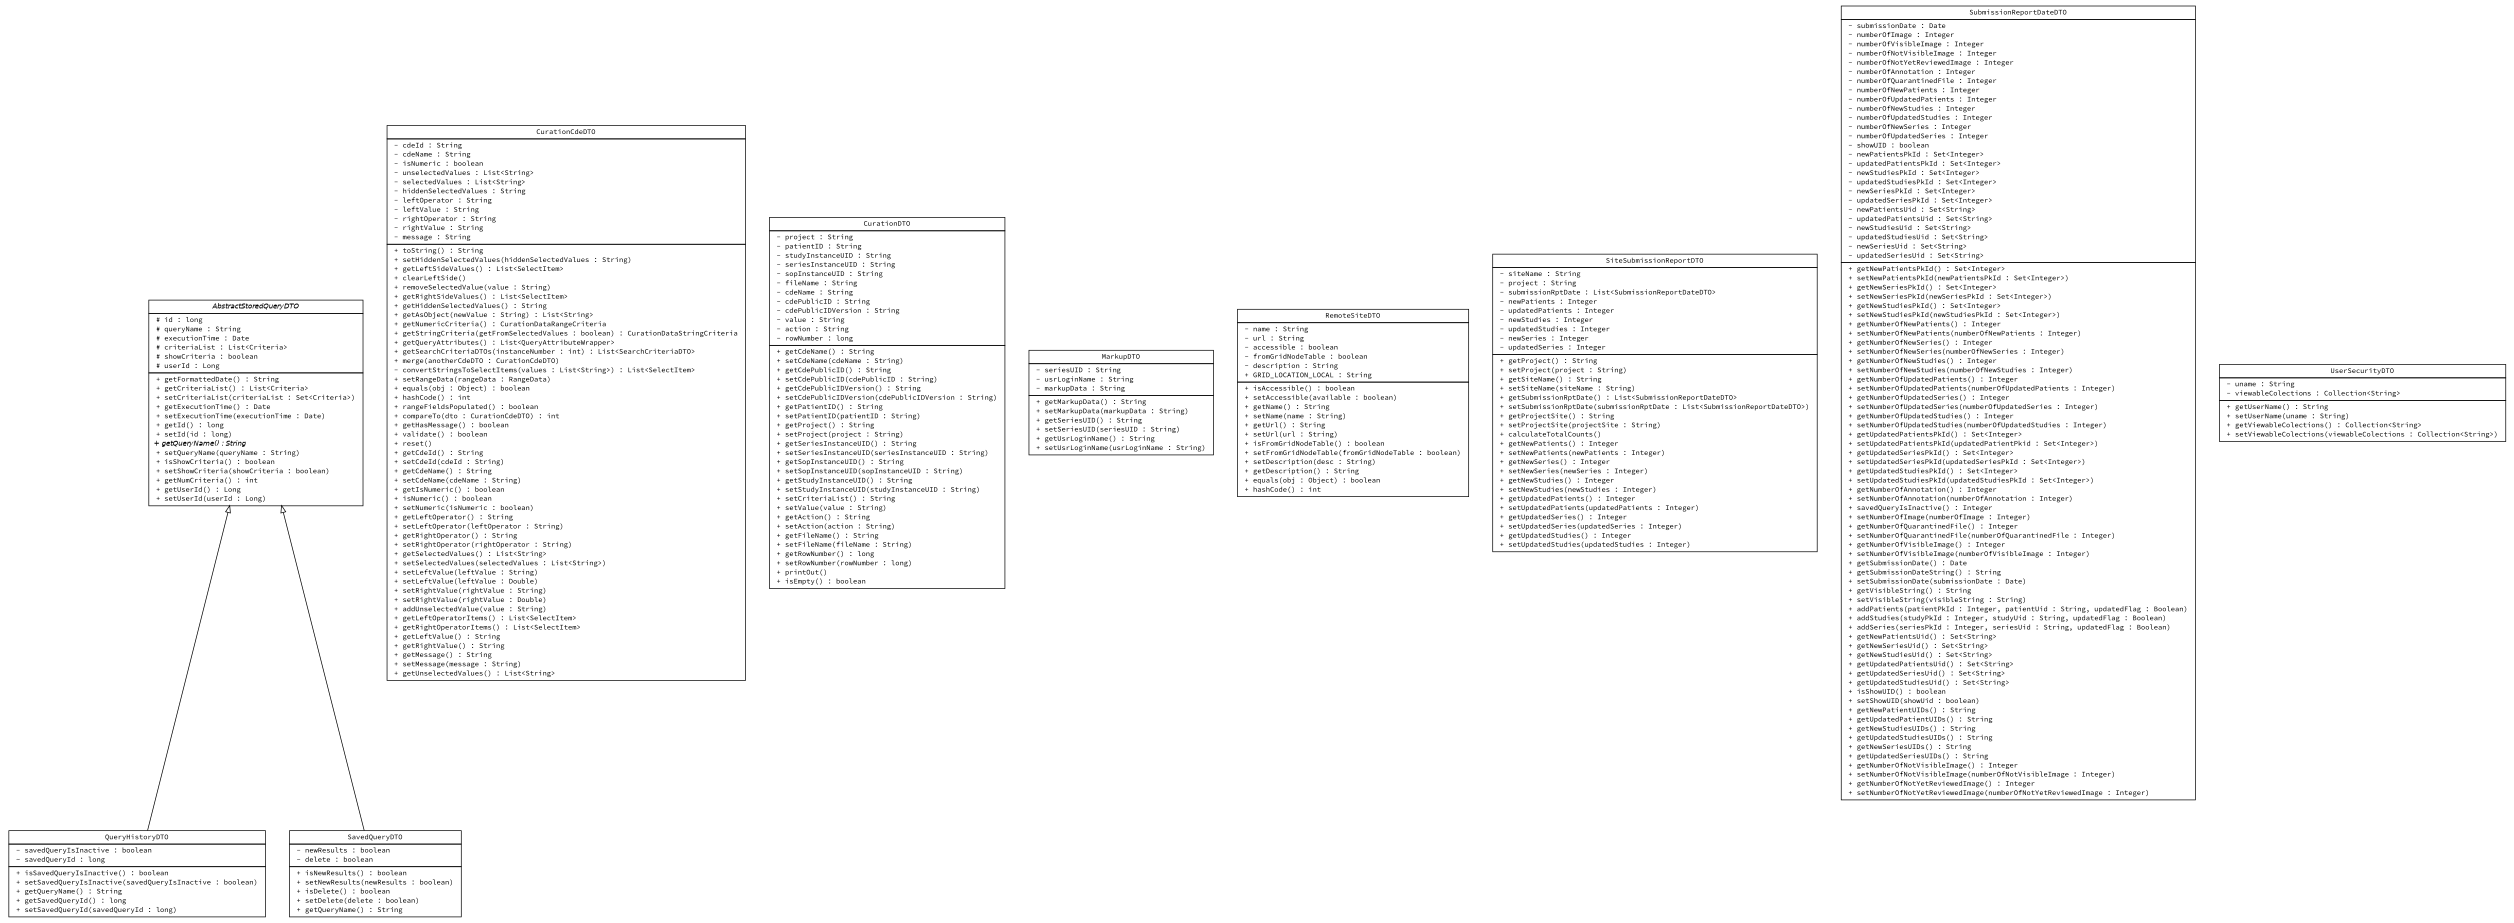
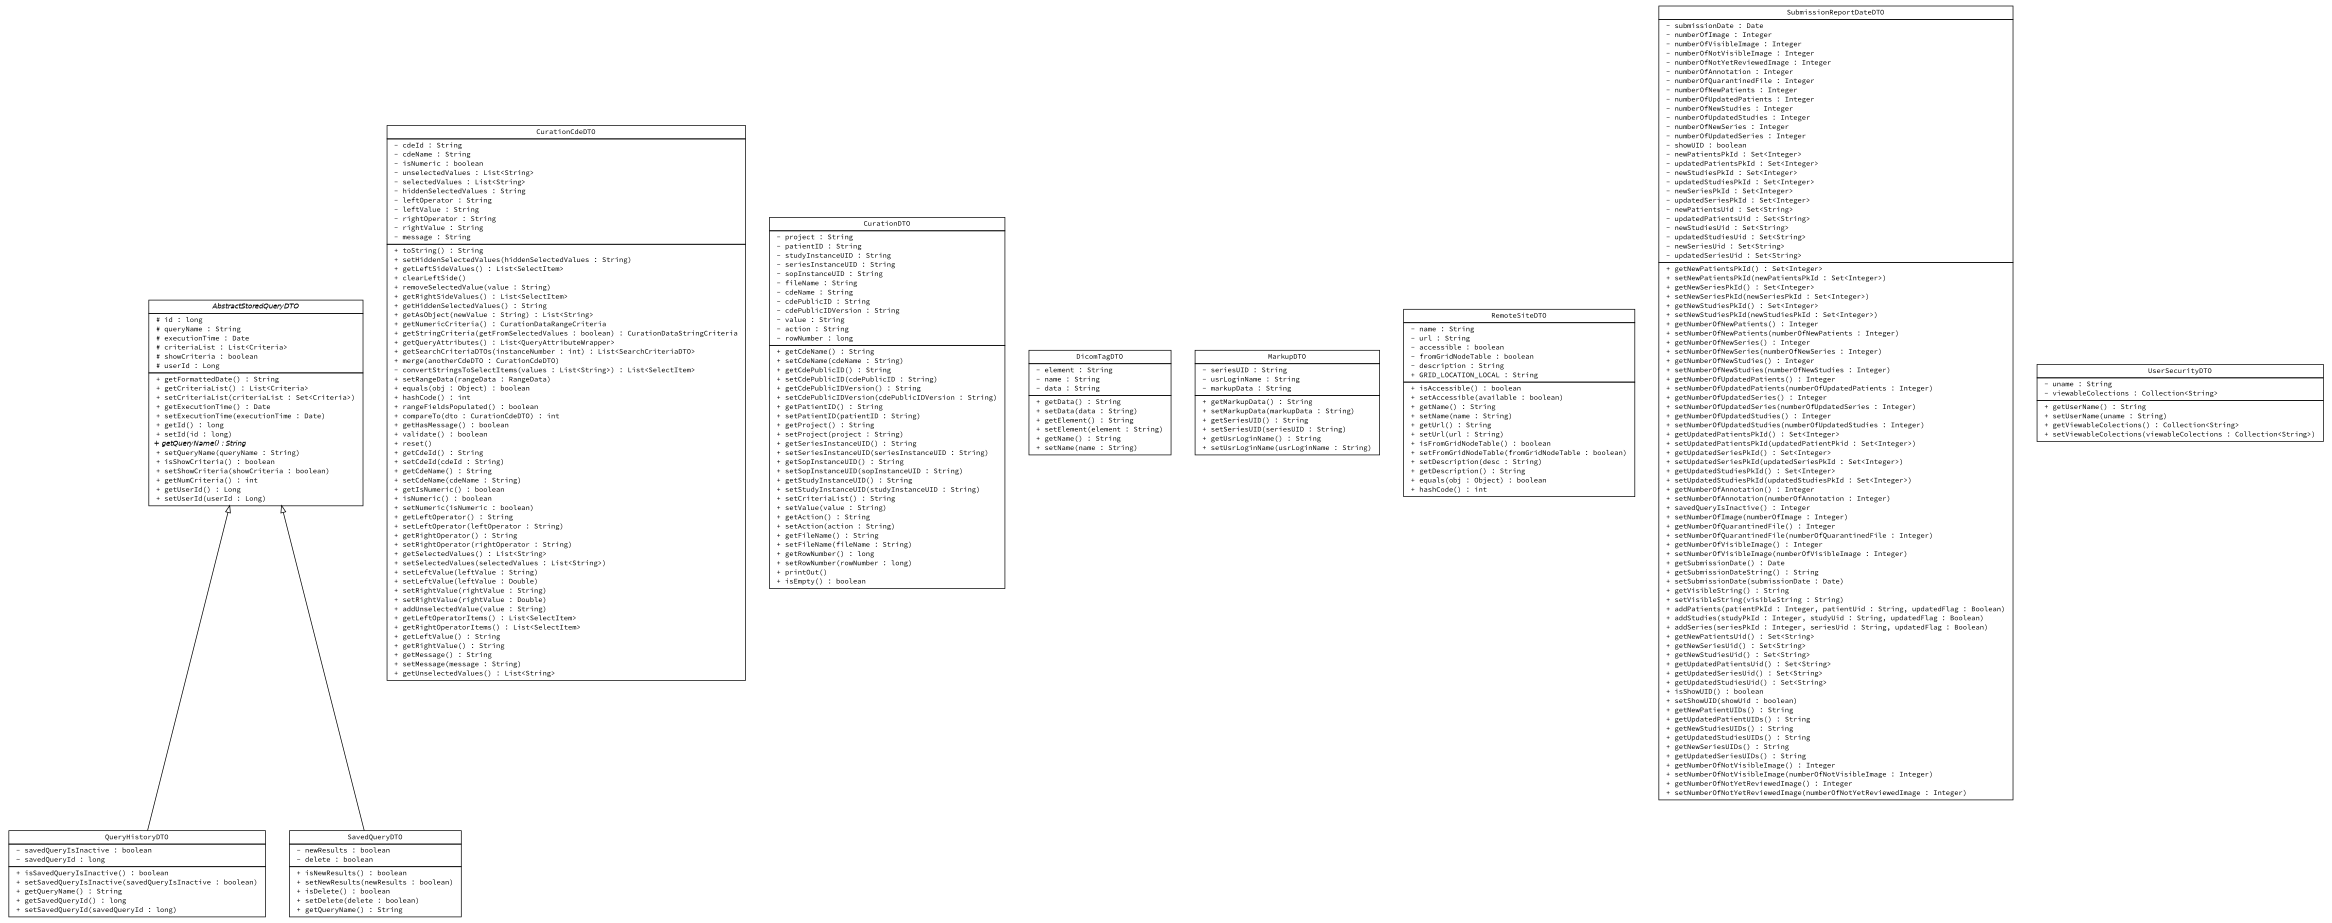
node "DicomTagDTO": added
node "SiteSubmissionReportDTO": removed
